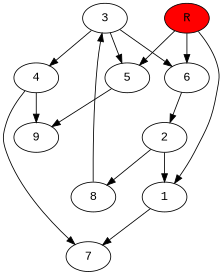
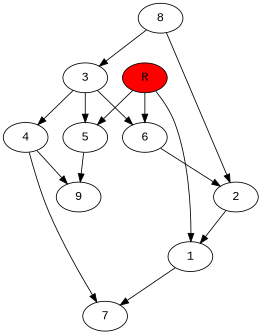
edge "2" -> "8": reversed
